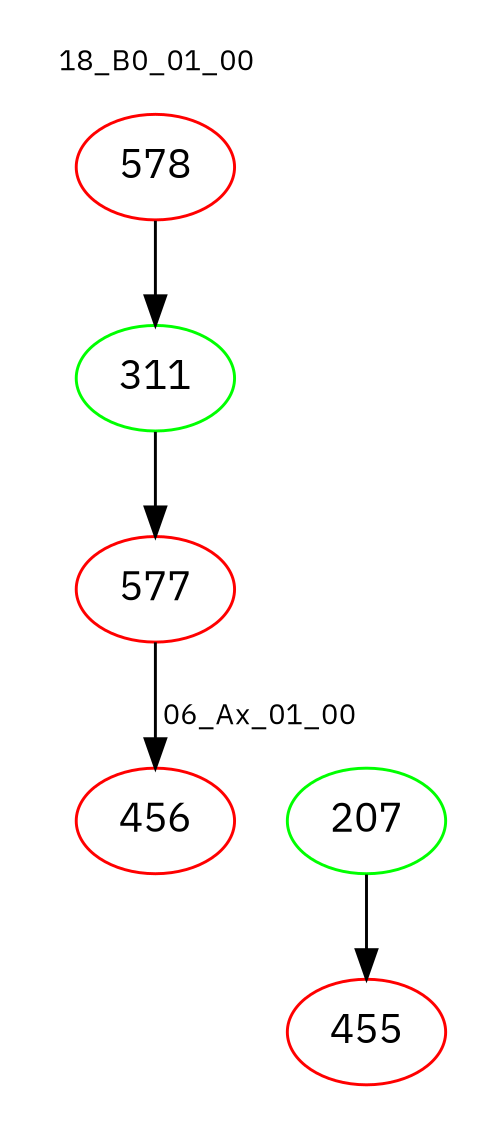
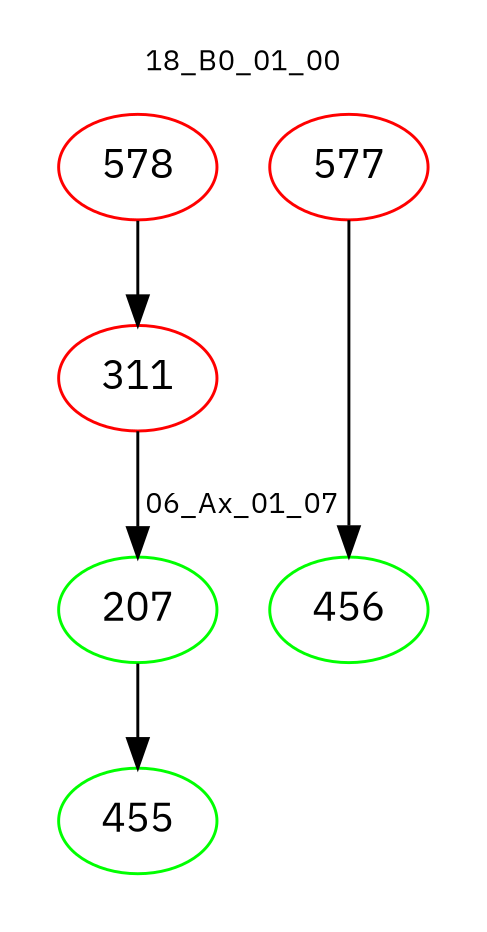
node "311": color green -> red
edge "311" -> "577": now "311" -> "207"
cluster "06_Ax_01_00": label "06_Ax_01_00" -> "06_Ax_01_07"
node "456": color red -> green
node "455": color red -> green
